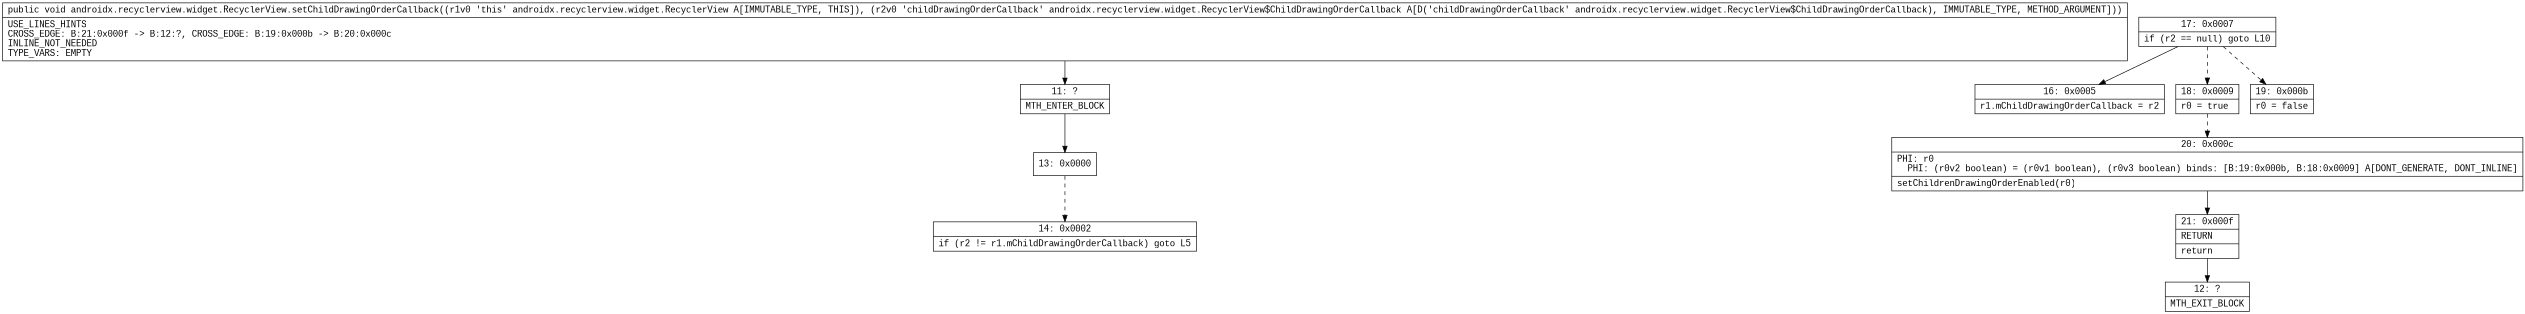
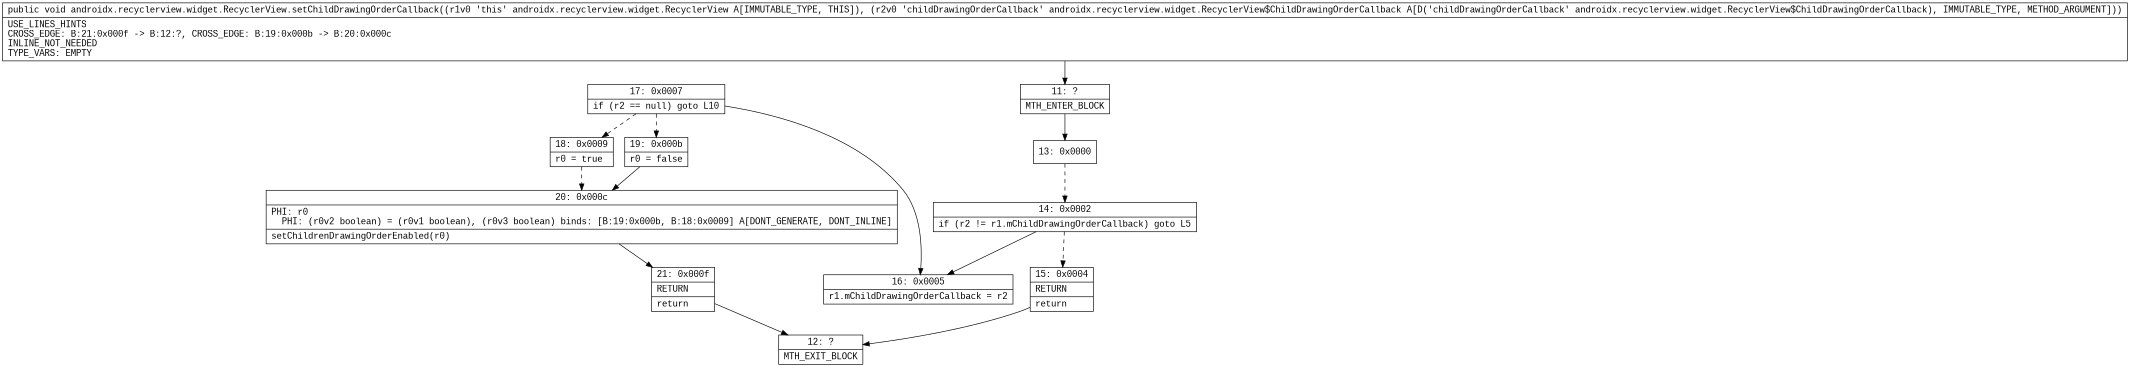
edge "19: 0x000b" -> "20: 0x000c": added
edge "14: 0x0002" -> "16: 0x0005": added
node "15: 0x0004": added
